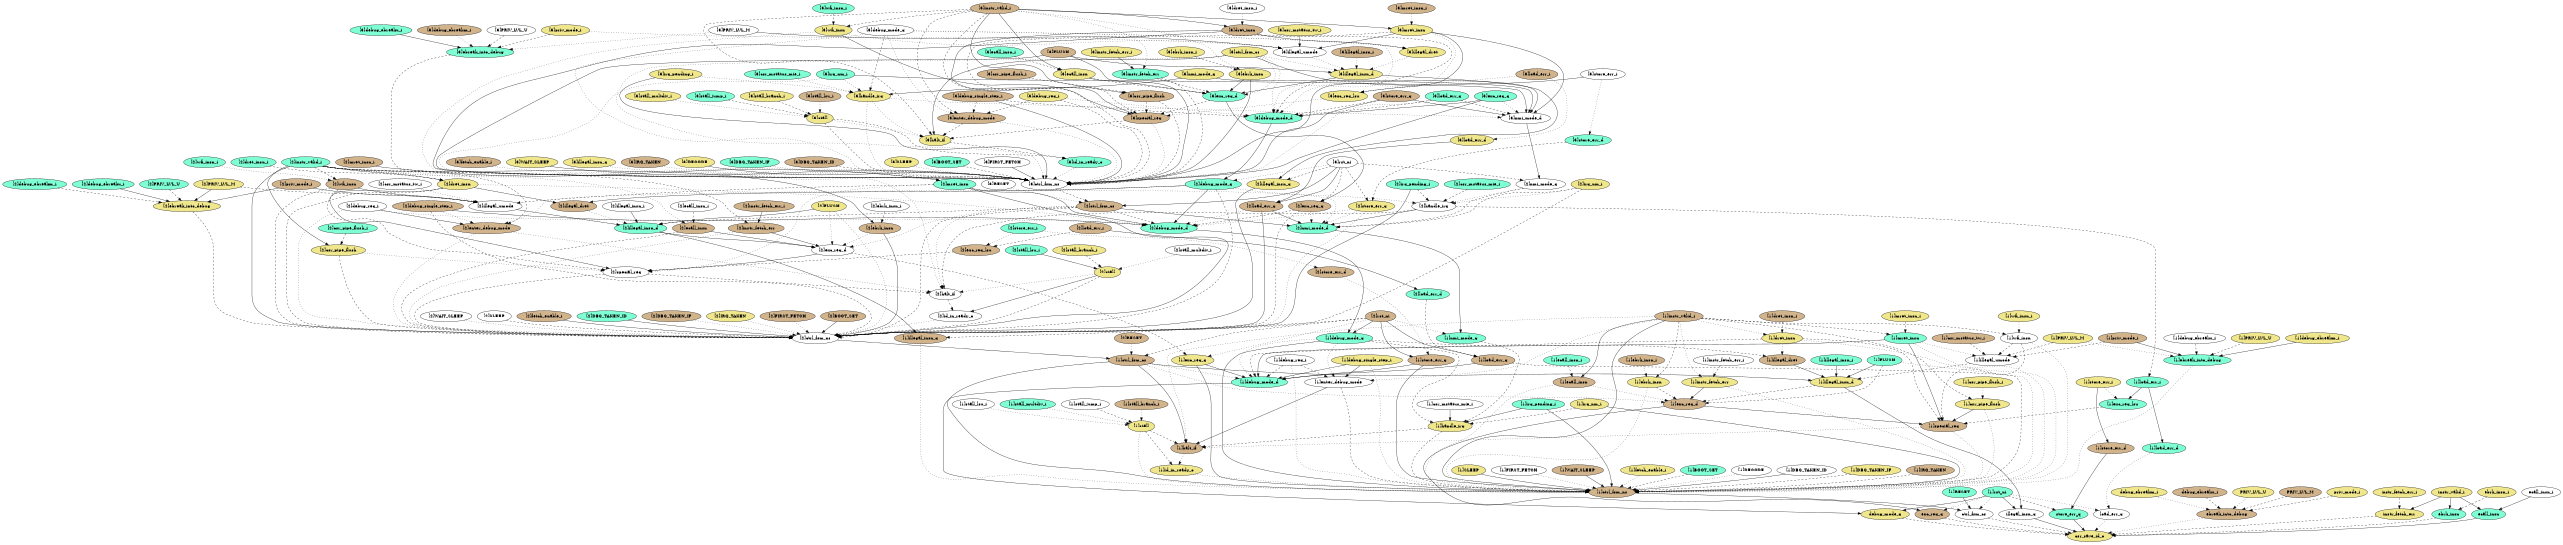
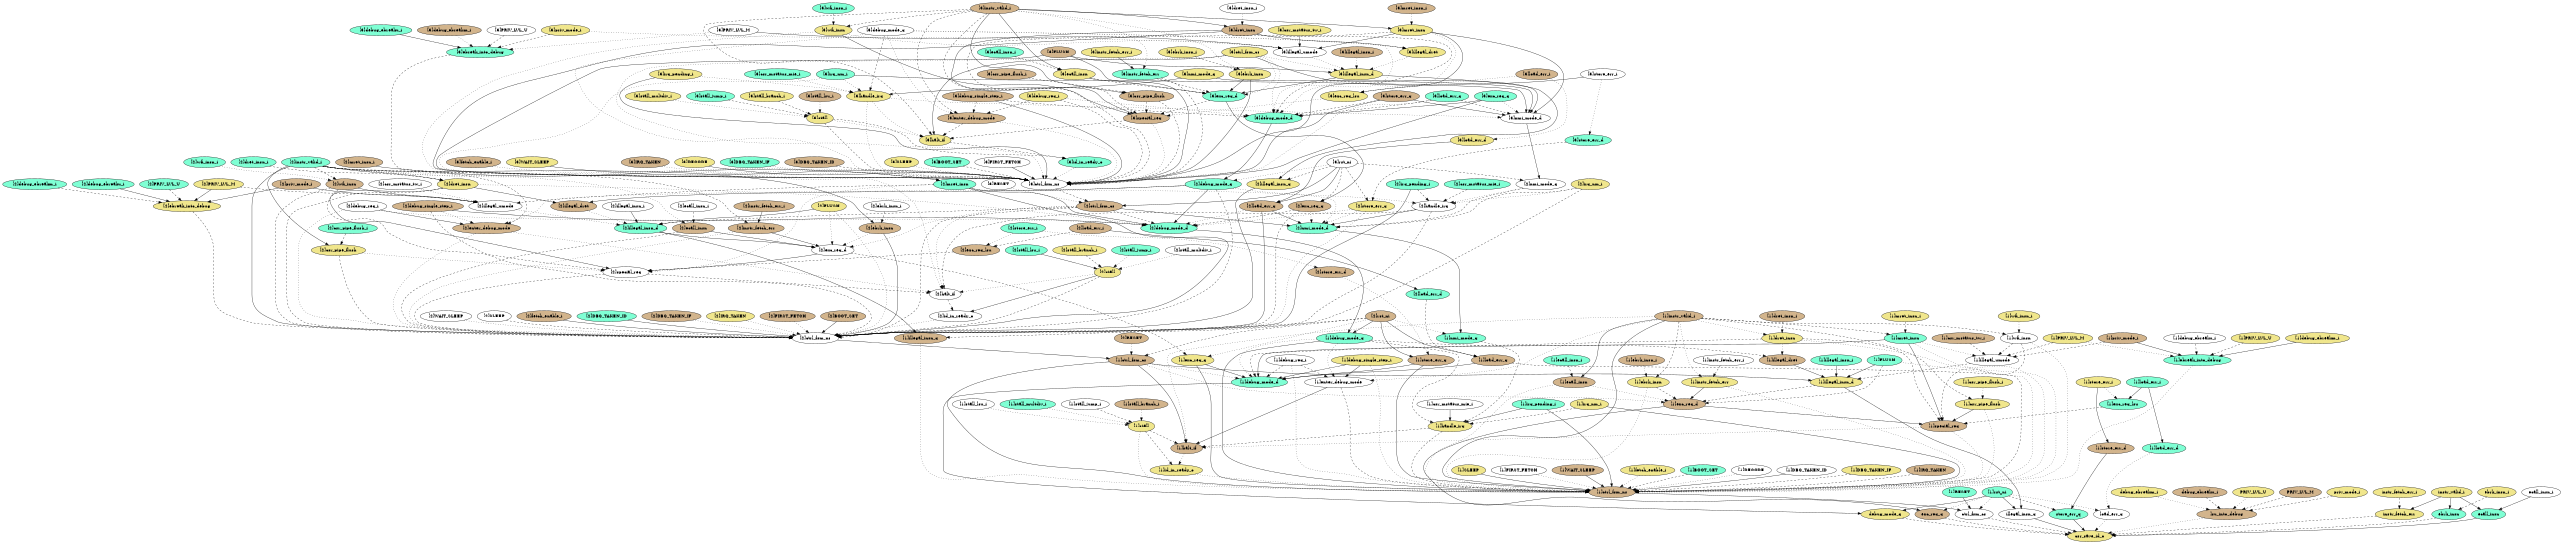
node "[3]illegal_insn_q": removed
edge "[2]illegal_umode" -> "[2]illegal_insn_d": style solid -> dotted
edge "[2]handle_irq" -> "[1]load_err_i": now "[2]handle_irq" -> "[2]ctrl_fsm_ns"
node "[2]stall_jump_i": added
node "ebreak_into_debug": label "ebreak_into_debug" -> "lsu_into_debug"
